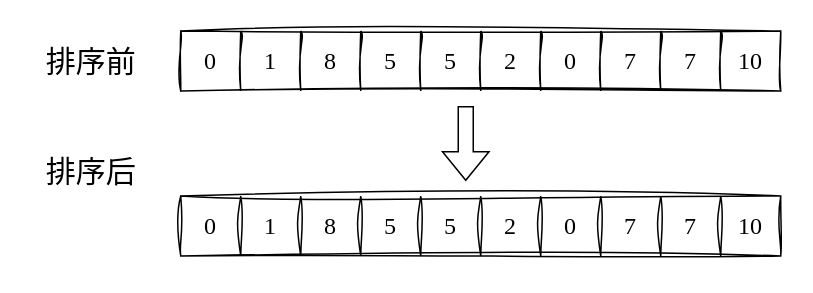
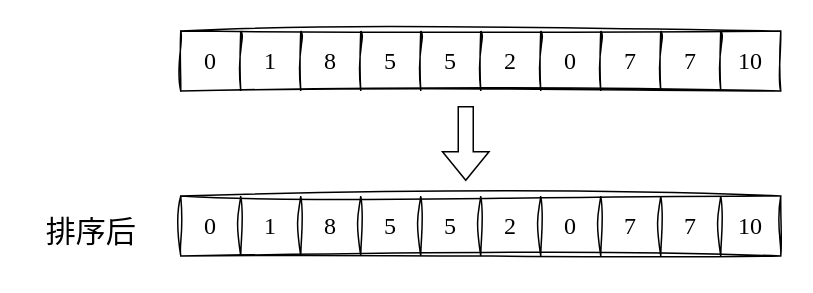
node "排序前": removed
node "排序后": moved (91, 170) -> (91, 230)
